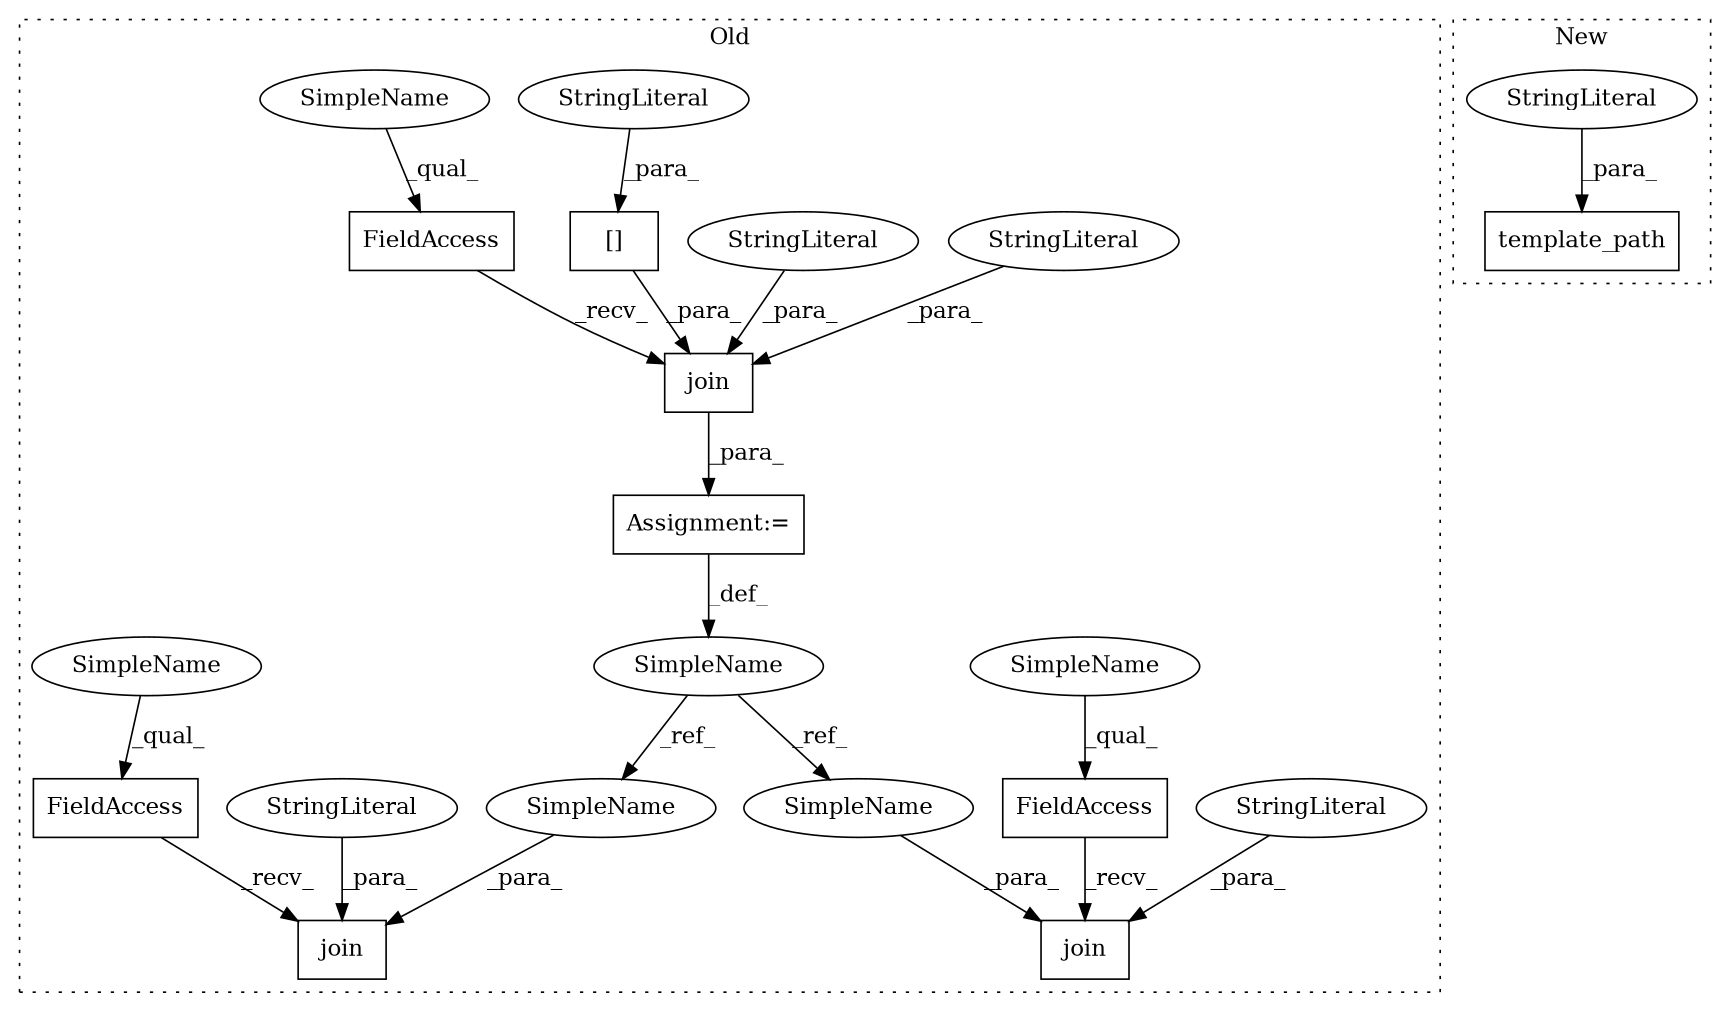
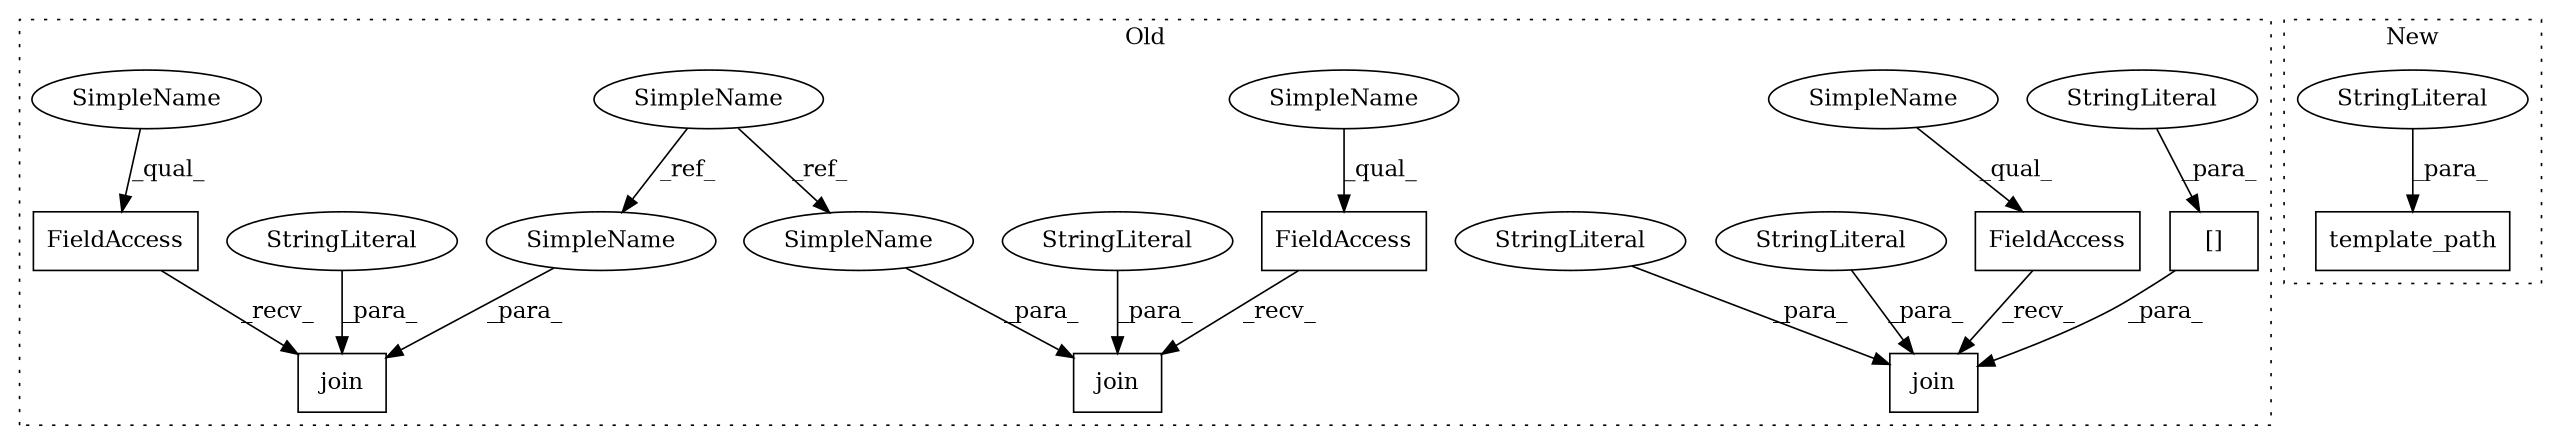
node "Assignment:=": removed
